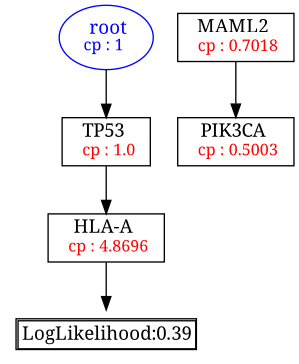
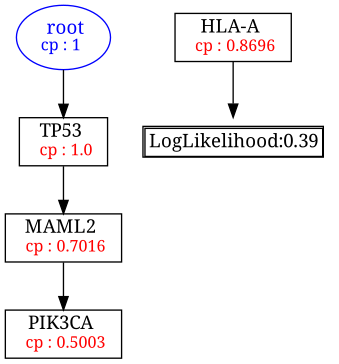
node "MAML2": text "cp : 0.7018" -> "cp : 0.7016"
edge "TP53" -> "HLA-A": now "TP53" -> "MAML2"
node "HLA-A": text "cp : 4.8696" -> "cp : 0.8696"
